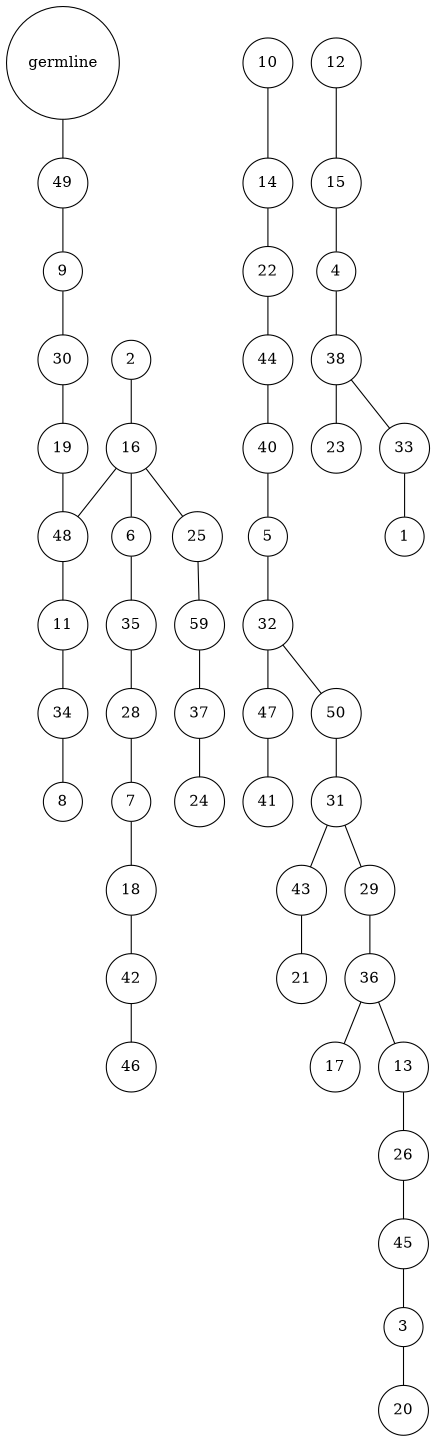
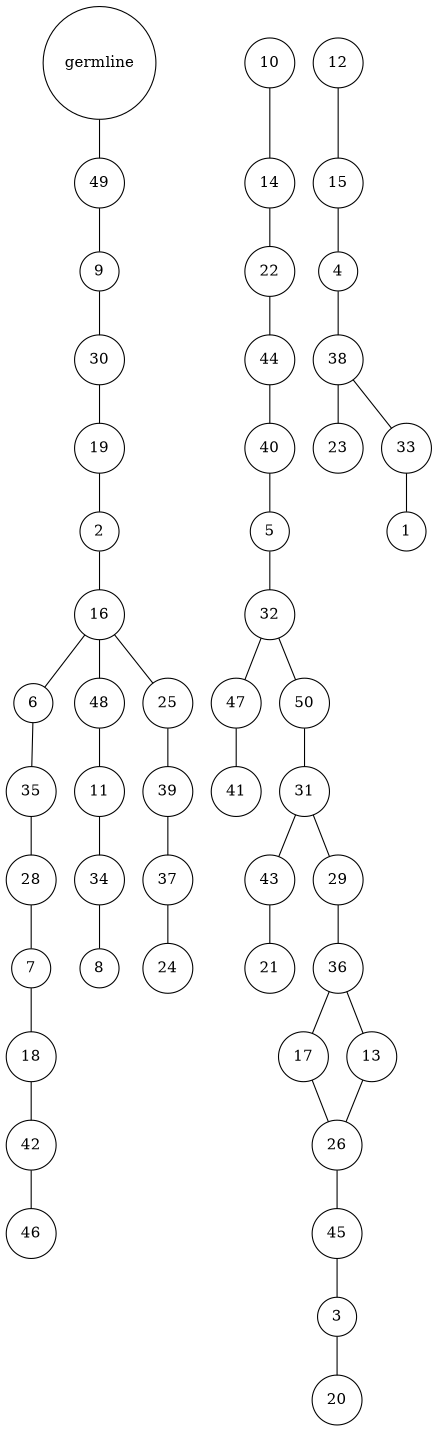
edge "19" -- "48": now "19" -- "2"
node "59": label "59" -> "39"
edge "17" -- "26": added
